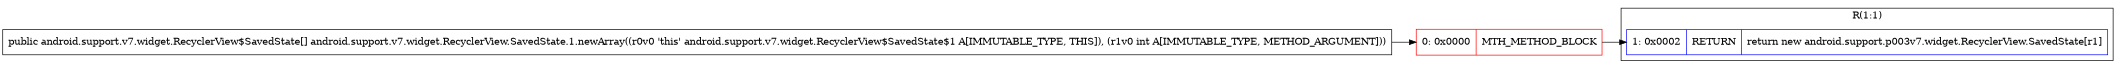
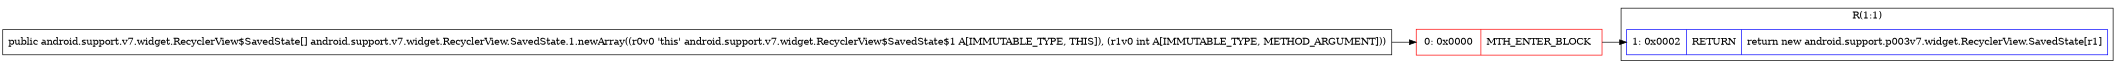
node "0: 0x0000": text "MTH_METHOD_BLOCK" -> "MTH_ENTER_BLOCK"
